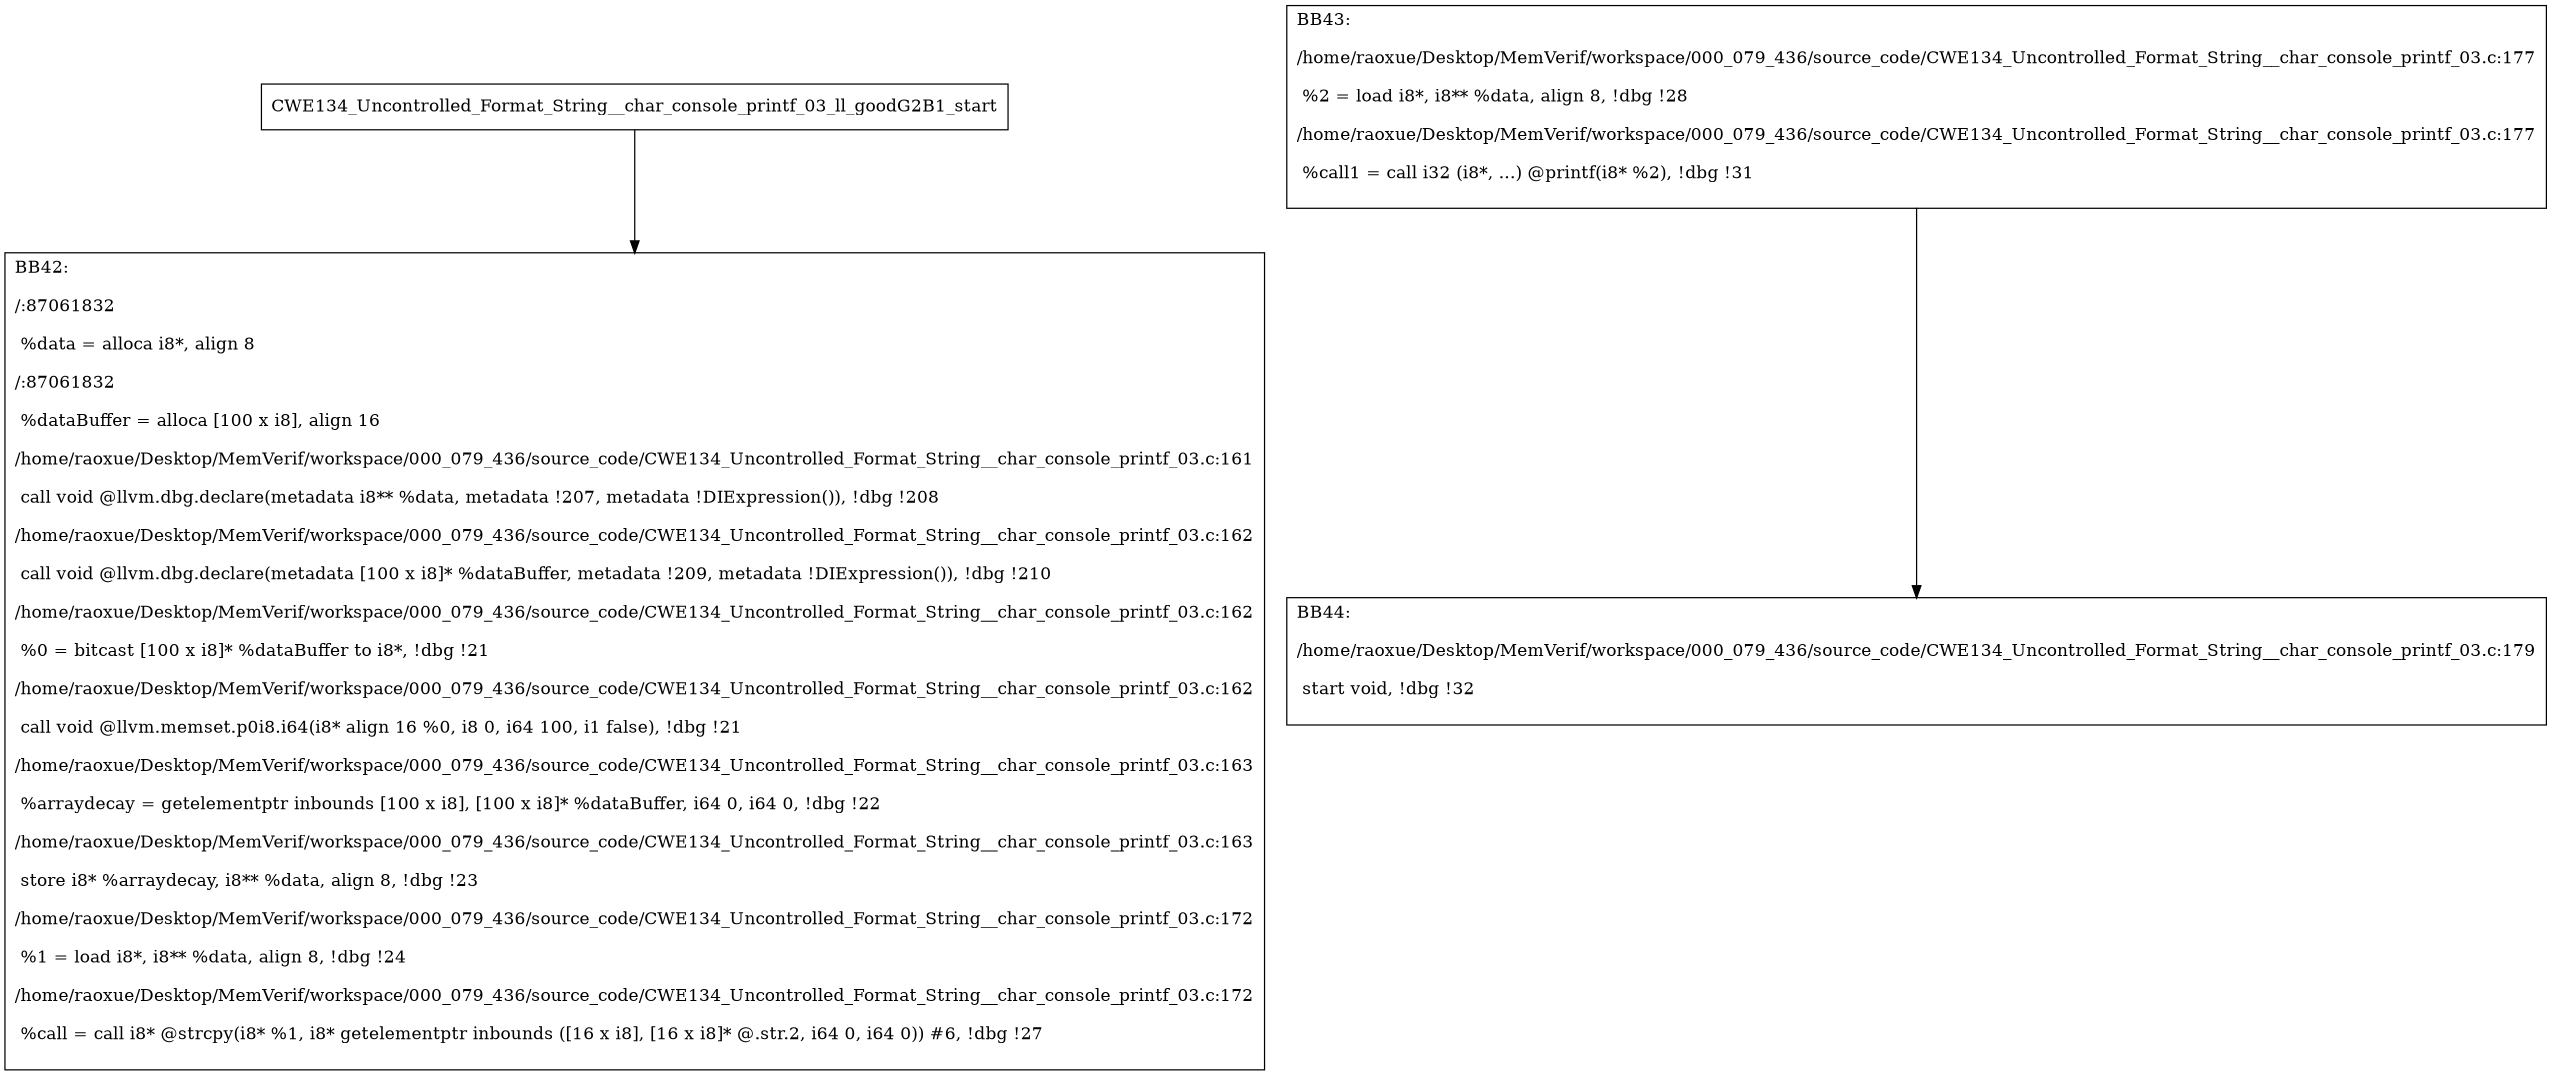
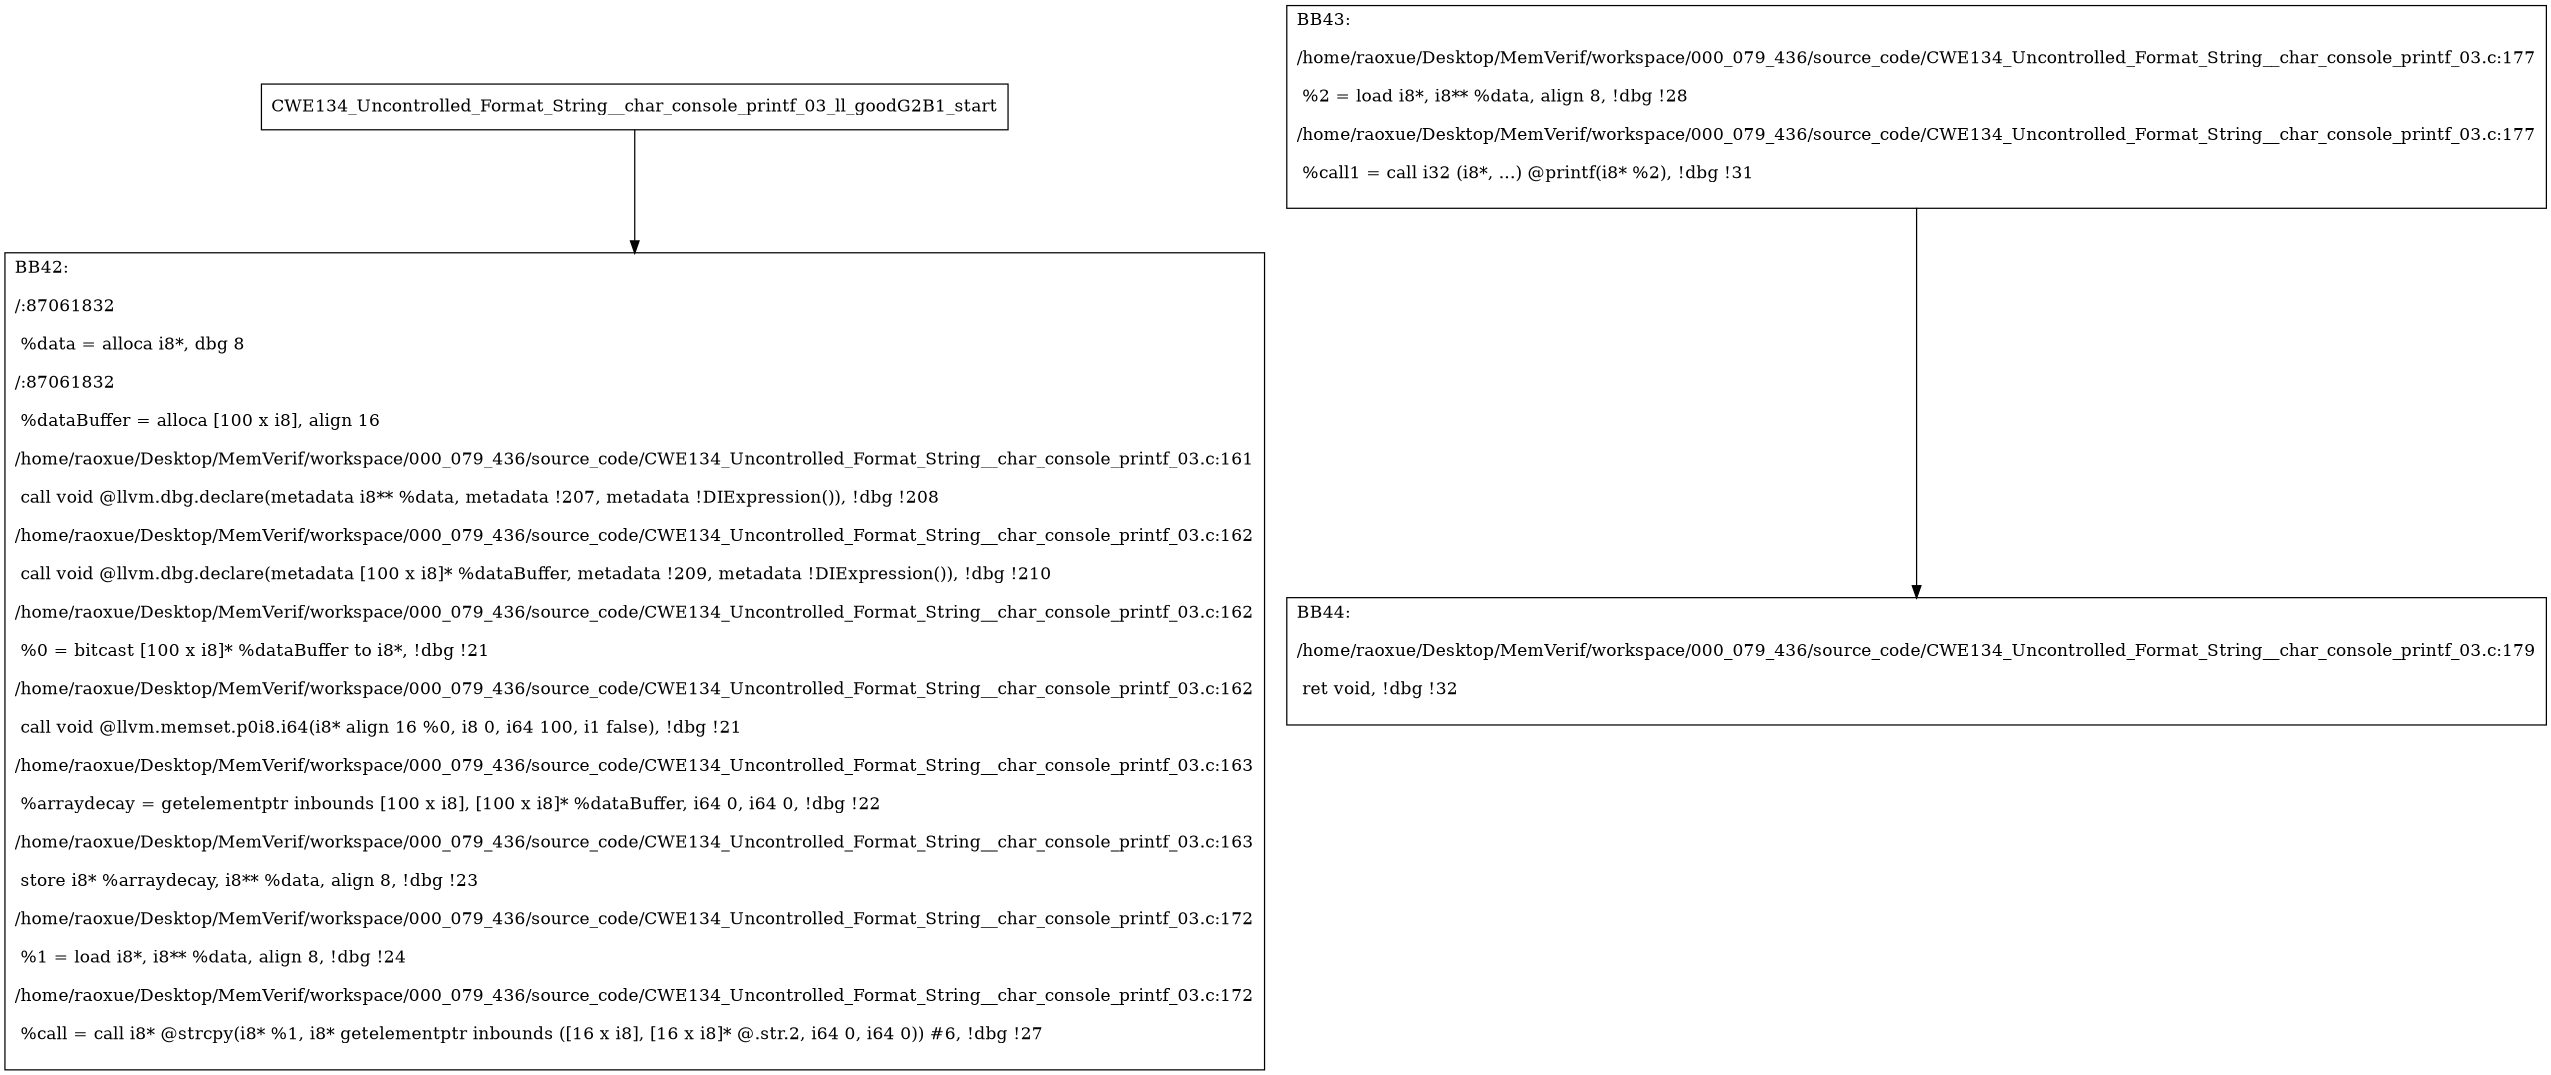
node "BB42:": text "%data = alloca i8*, align 8" -> "%data = alloca i8*, dbg 8"
node "BB44:": text "start void, !dbg !32" -> "ret void, !dbg !32"
